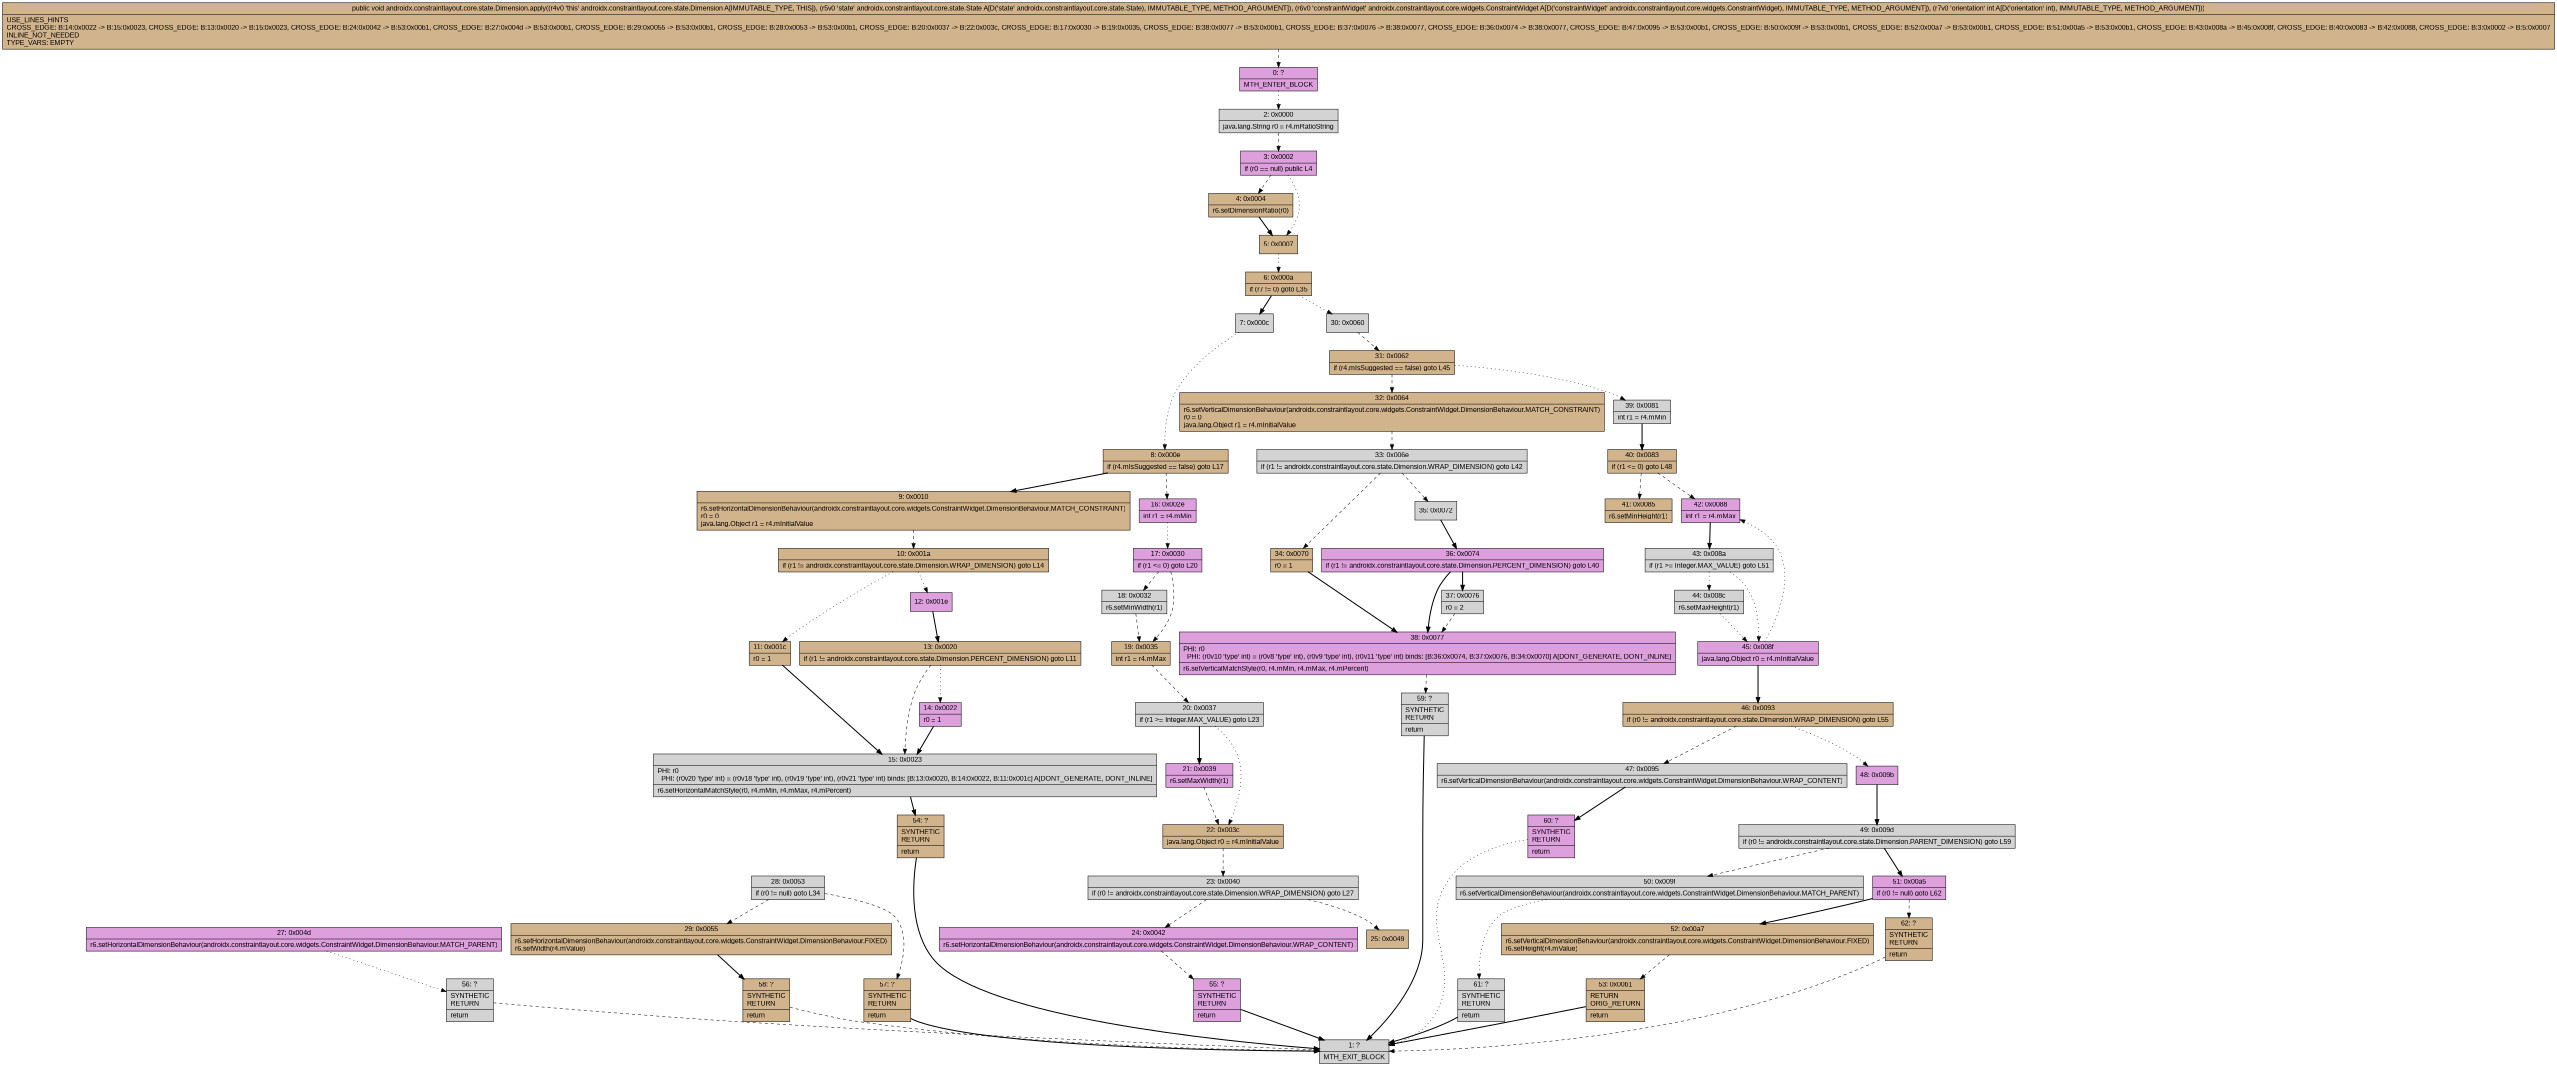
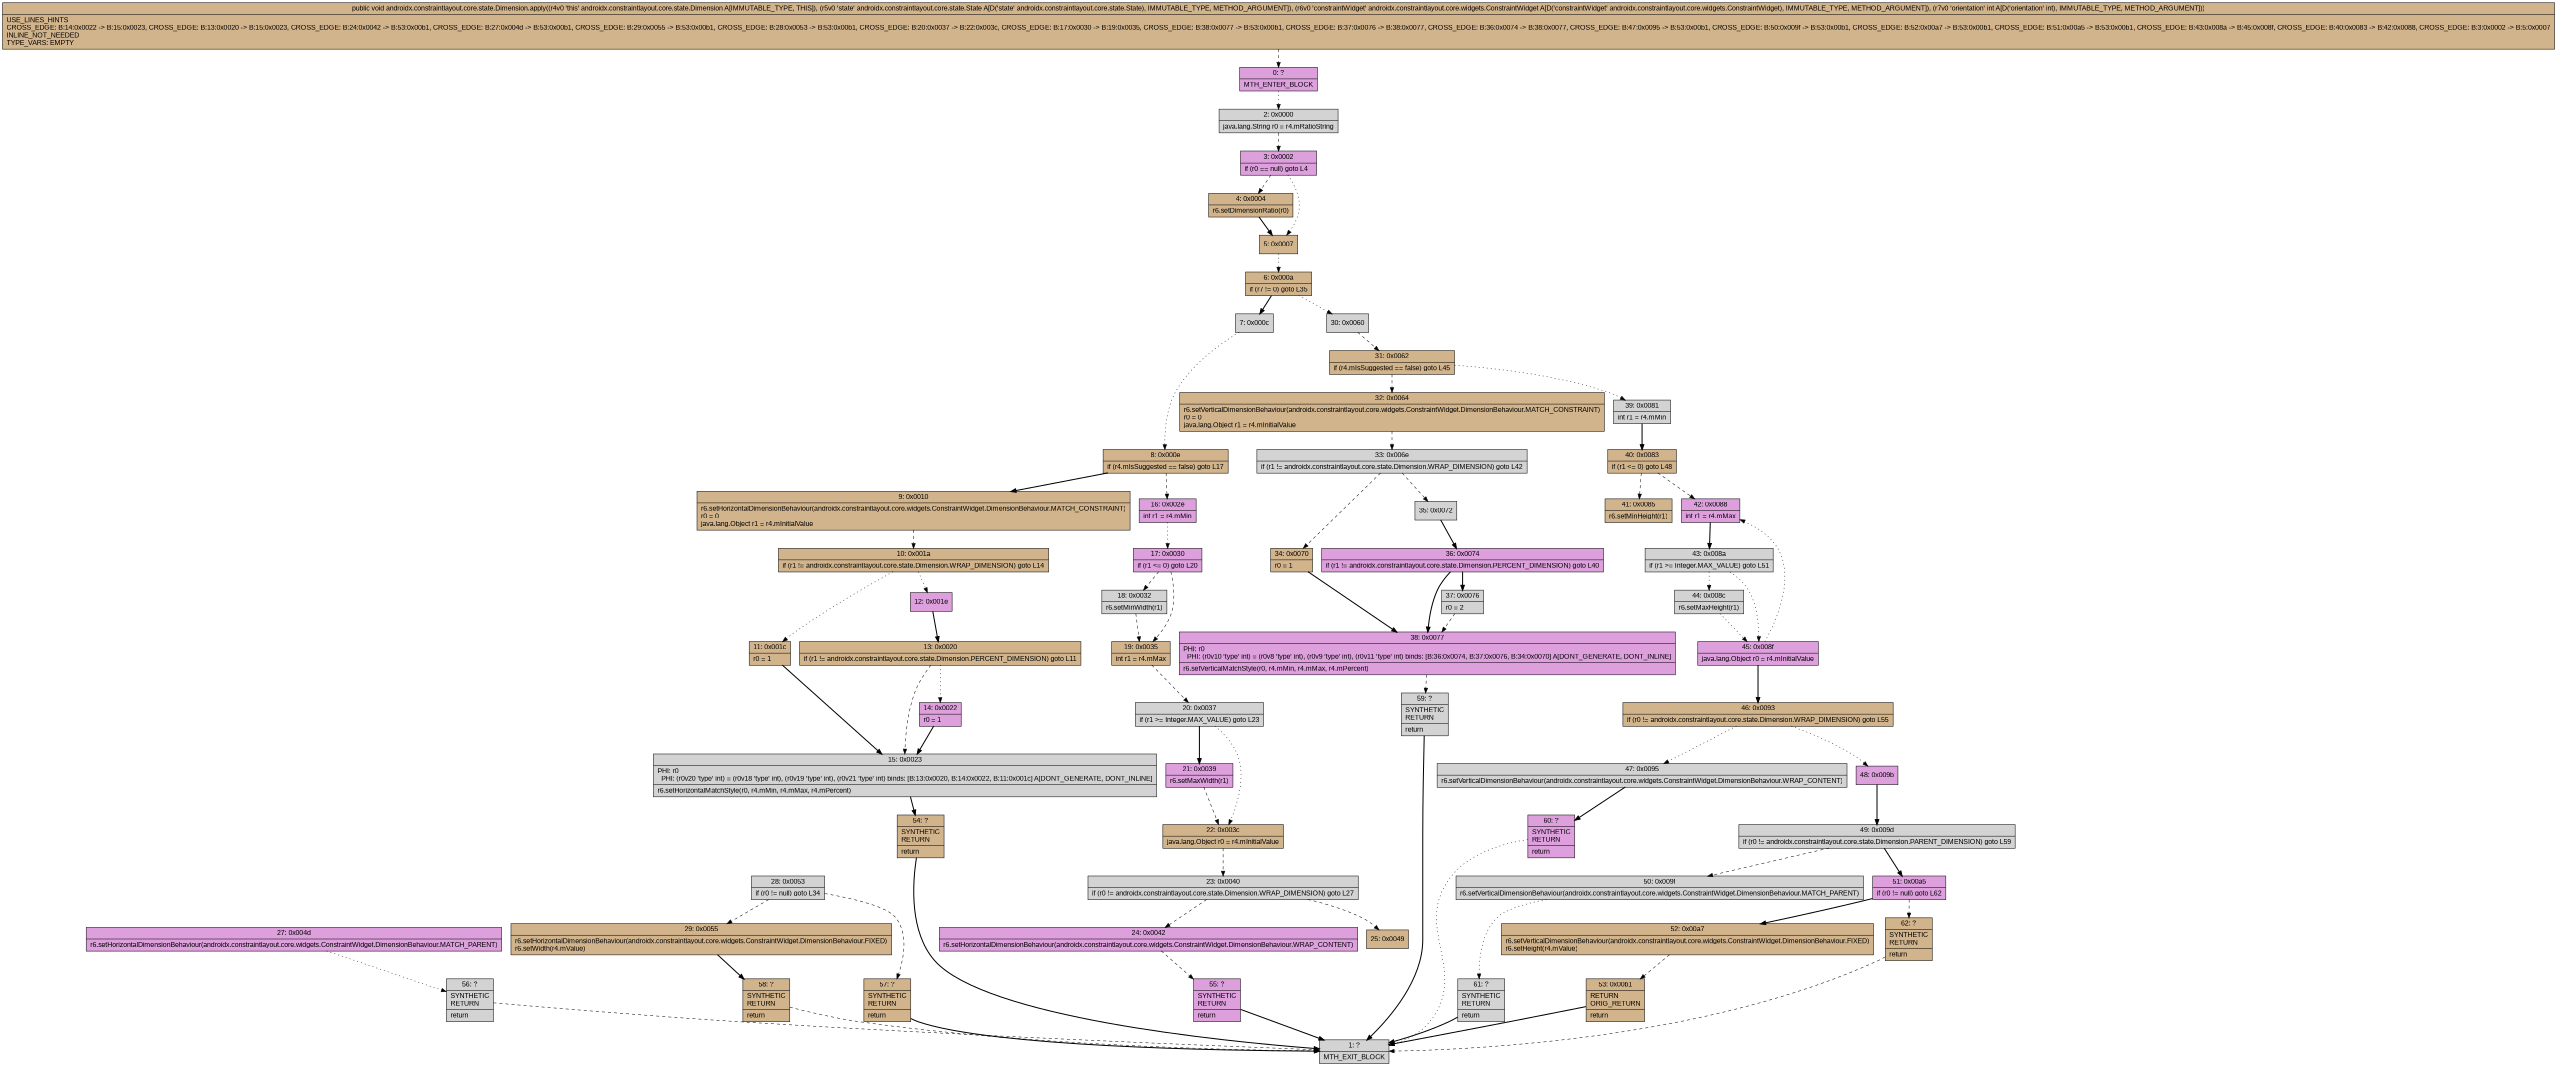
node "3: 0x0002": text "if (r0 == null) public L4" -> "if (r0 == null) goto L4"
edge "46: 0x0093" -> "47: 0x0095": style dashed -> dotted
